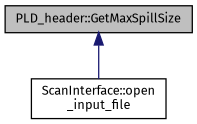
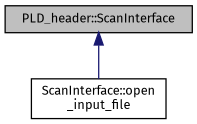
node "PLD_header::GetMaxSpillSize": label "PLD_header::GetMaxSpillSize" -> "PLD_header::ScanInterface"
